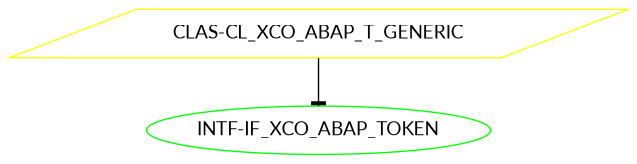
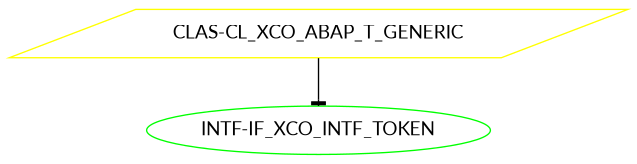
node "INTF-IF_XCO_ABAP_TOKEN": label "INTF-IF_XCO_ABAP_TOKEN" -> "INTF-IF_XCO_INTF_TOKEN"
